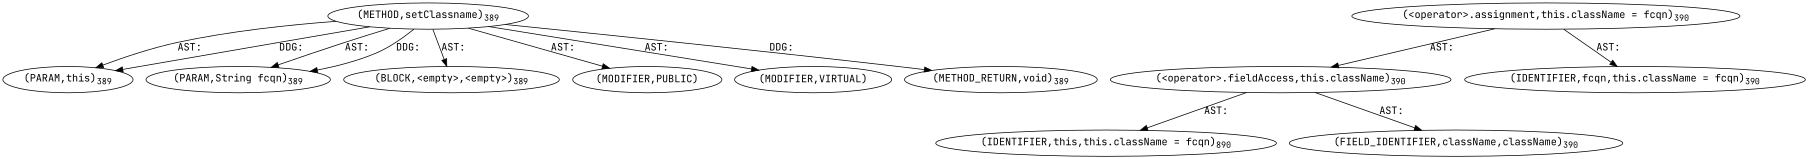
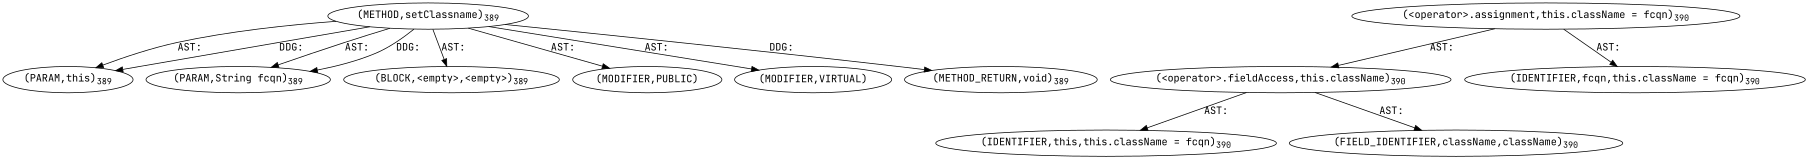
node "(IDENTIFIER,this,this.className = fcqn)": text "890" -> "390"
